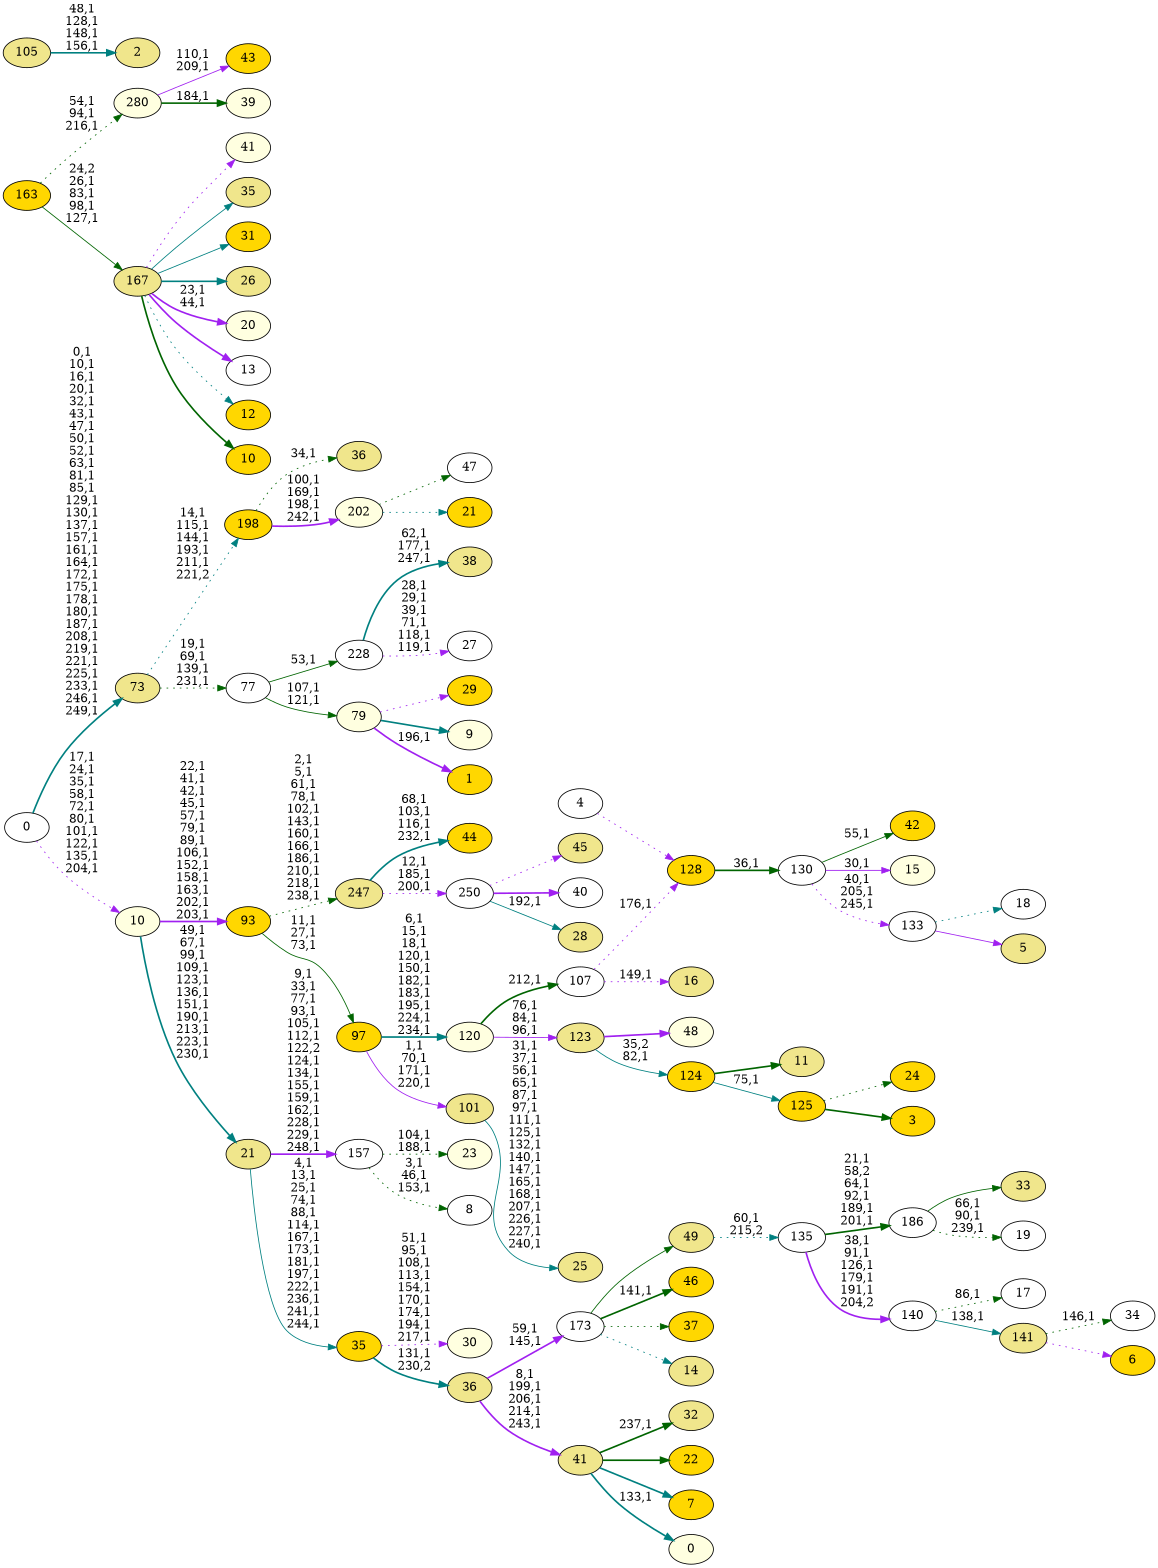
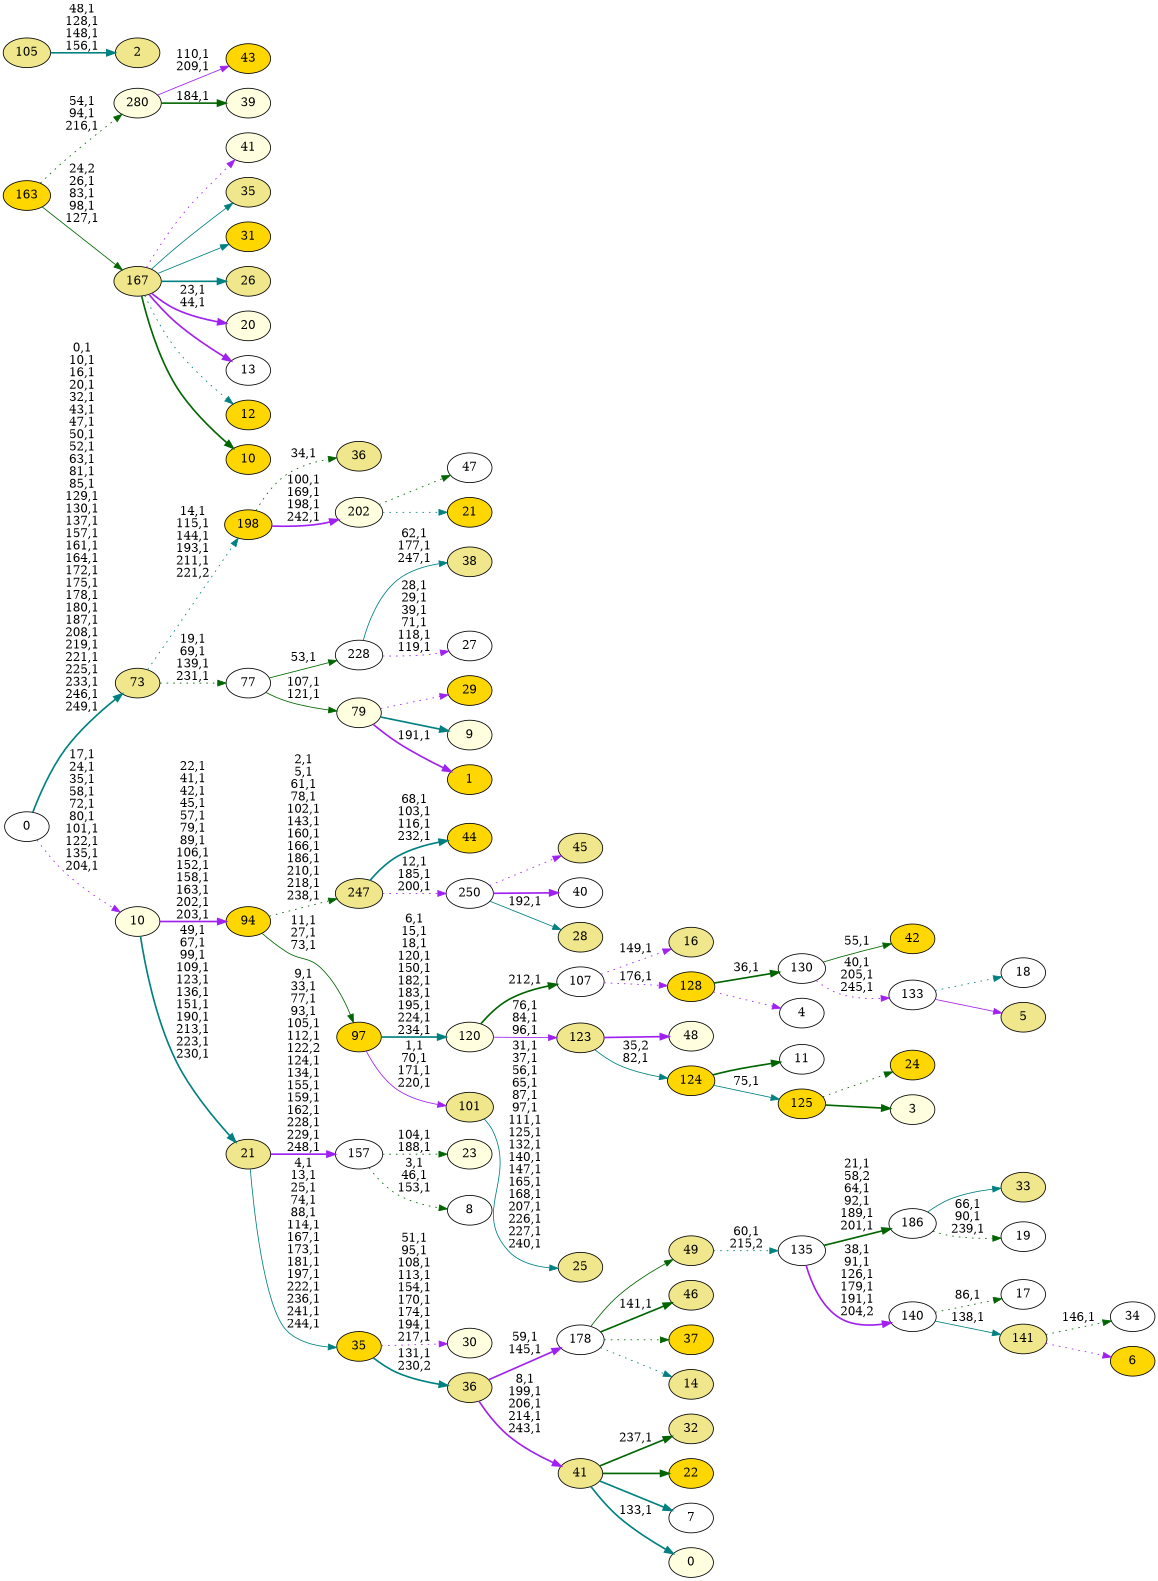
edge "228" -> "38": style bold -> solid
edge "79" -> "1": label "196,1" -> "191,1"
edge "4" -> "128": reversed
node "15": removed
node "93": label "93" -> "94"
node "11": fillcolor khaki -> white
node "3": fillcolor gold -> lightyellow
edge "186" -> "33": color darkgreen -> teal
node "46": fillcolor gold -> khaki
node "173": label "173" -> "178"
node "7": fillcolor gold -> white
